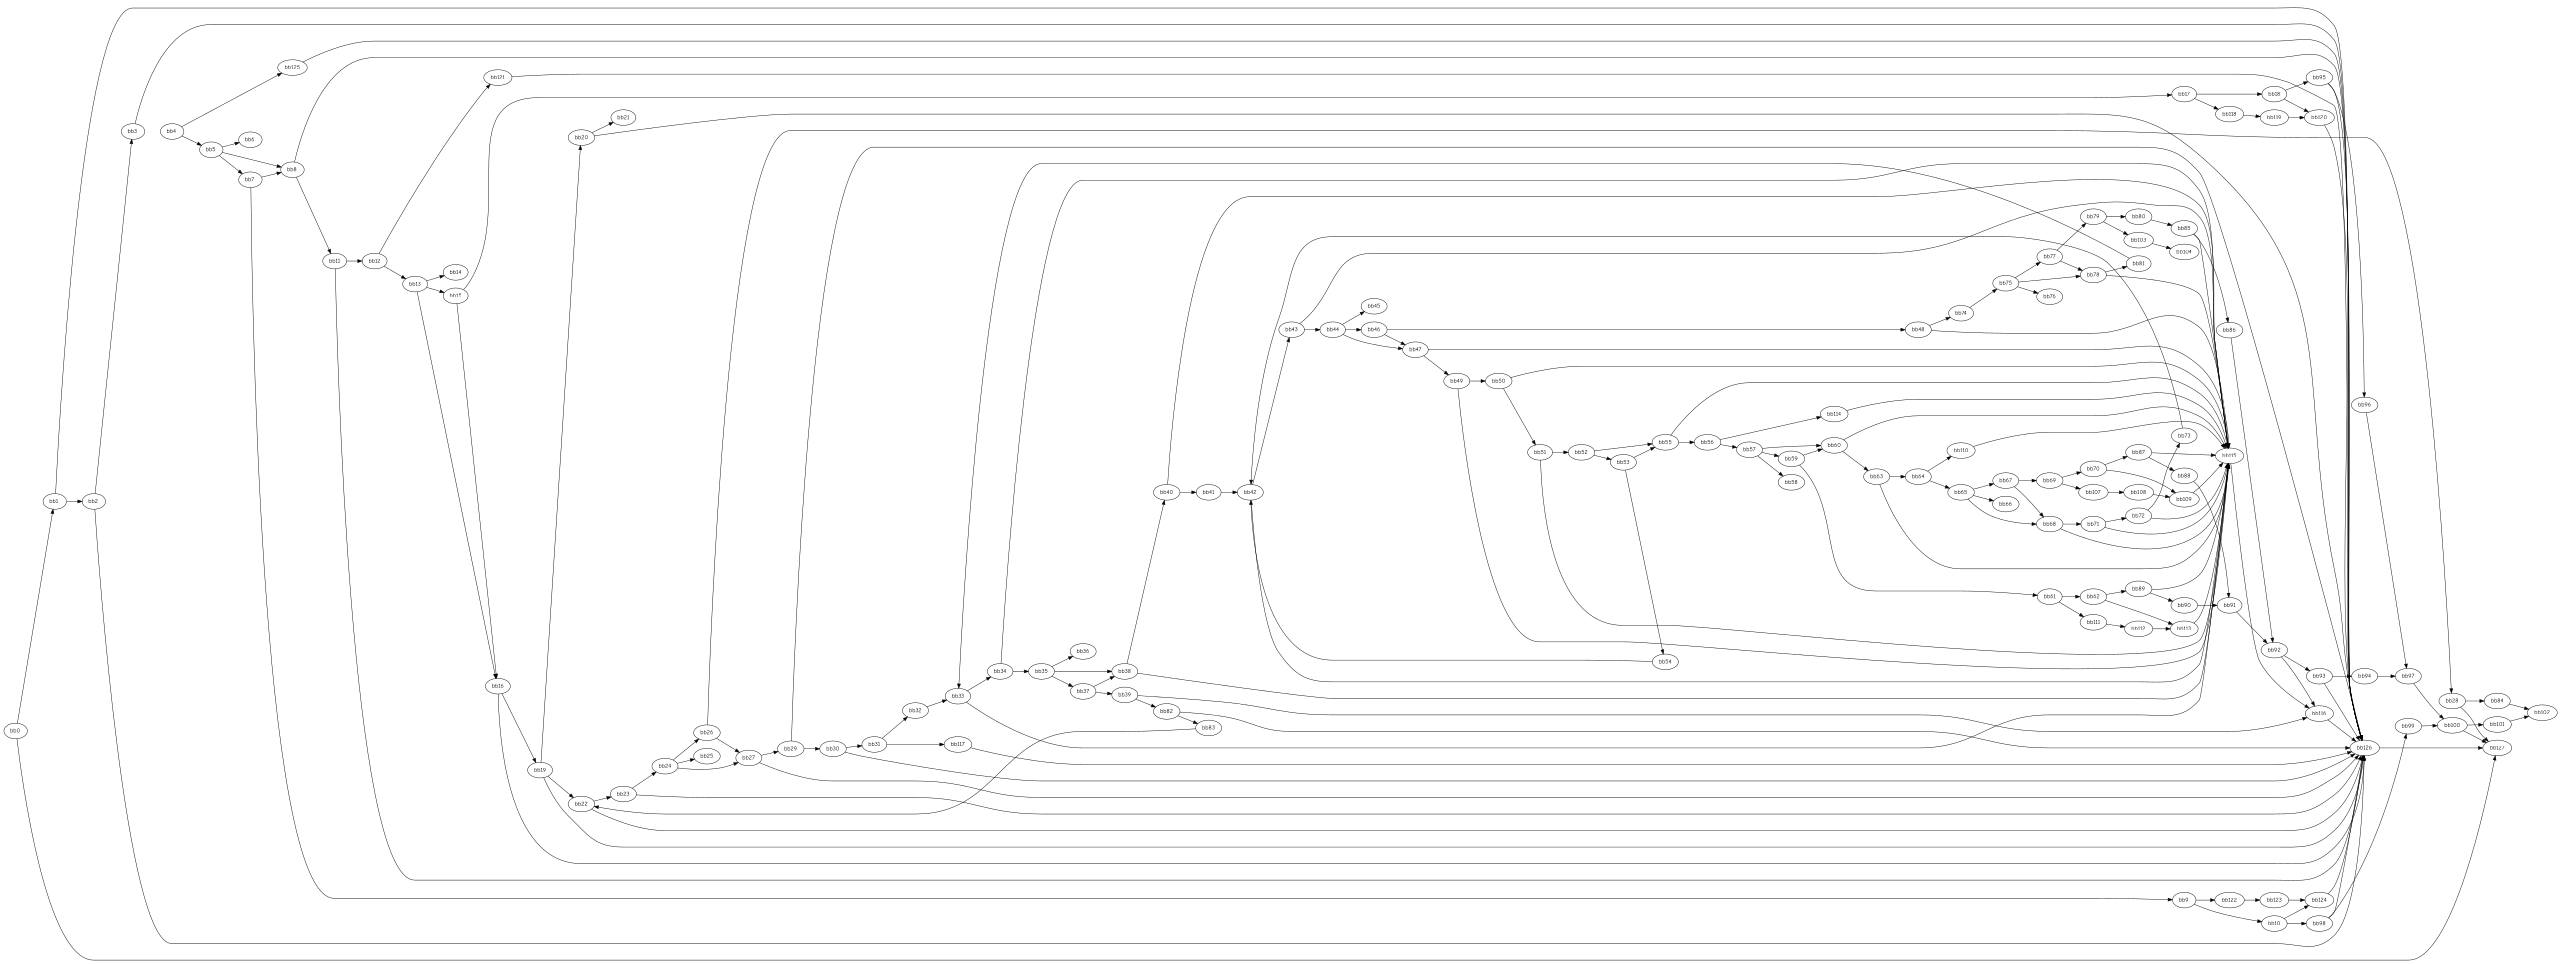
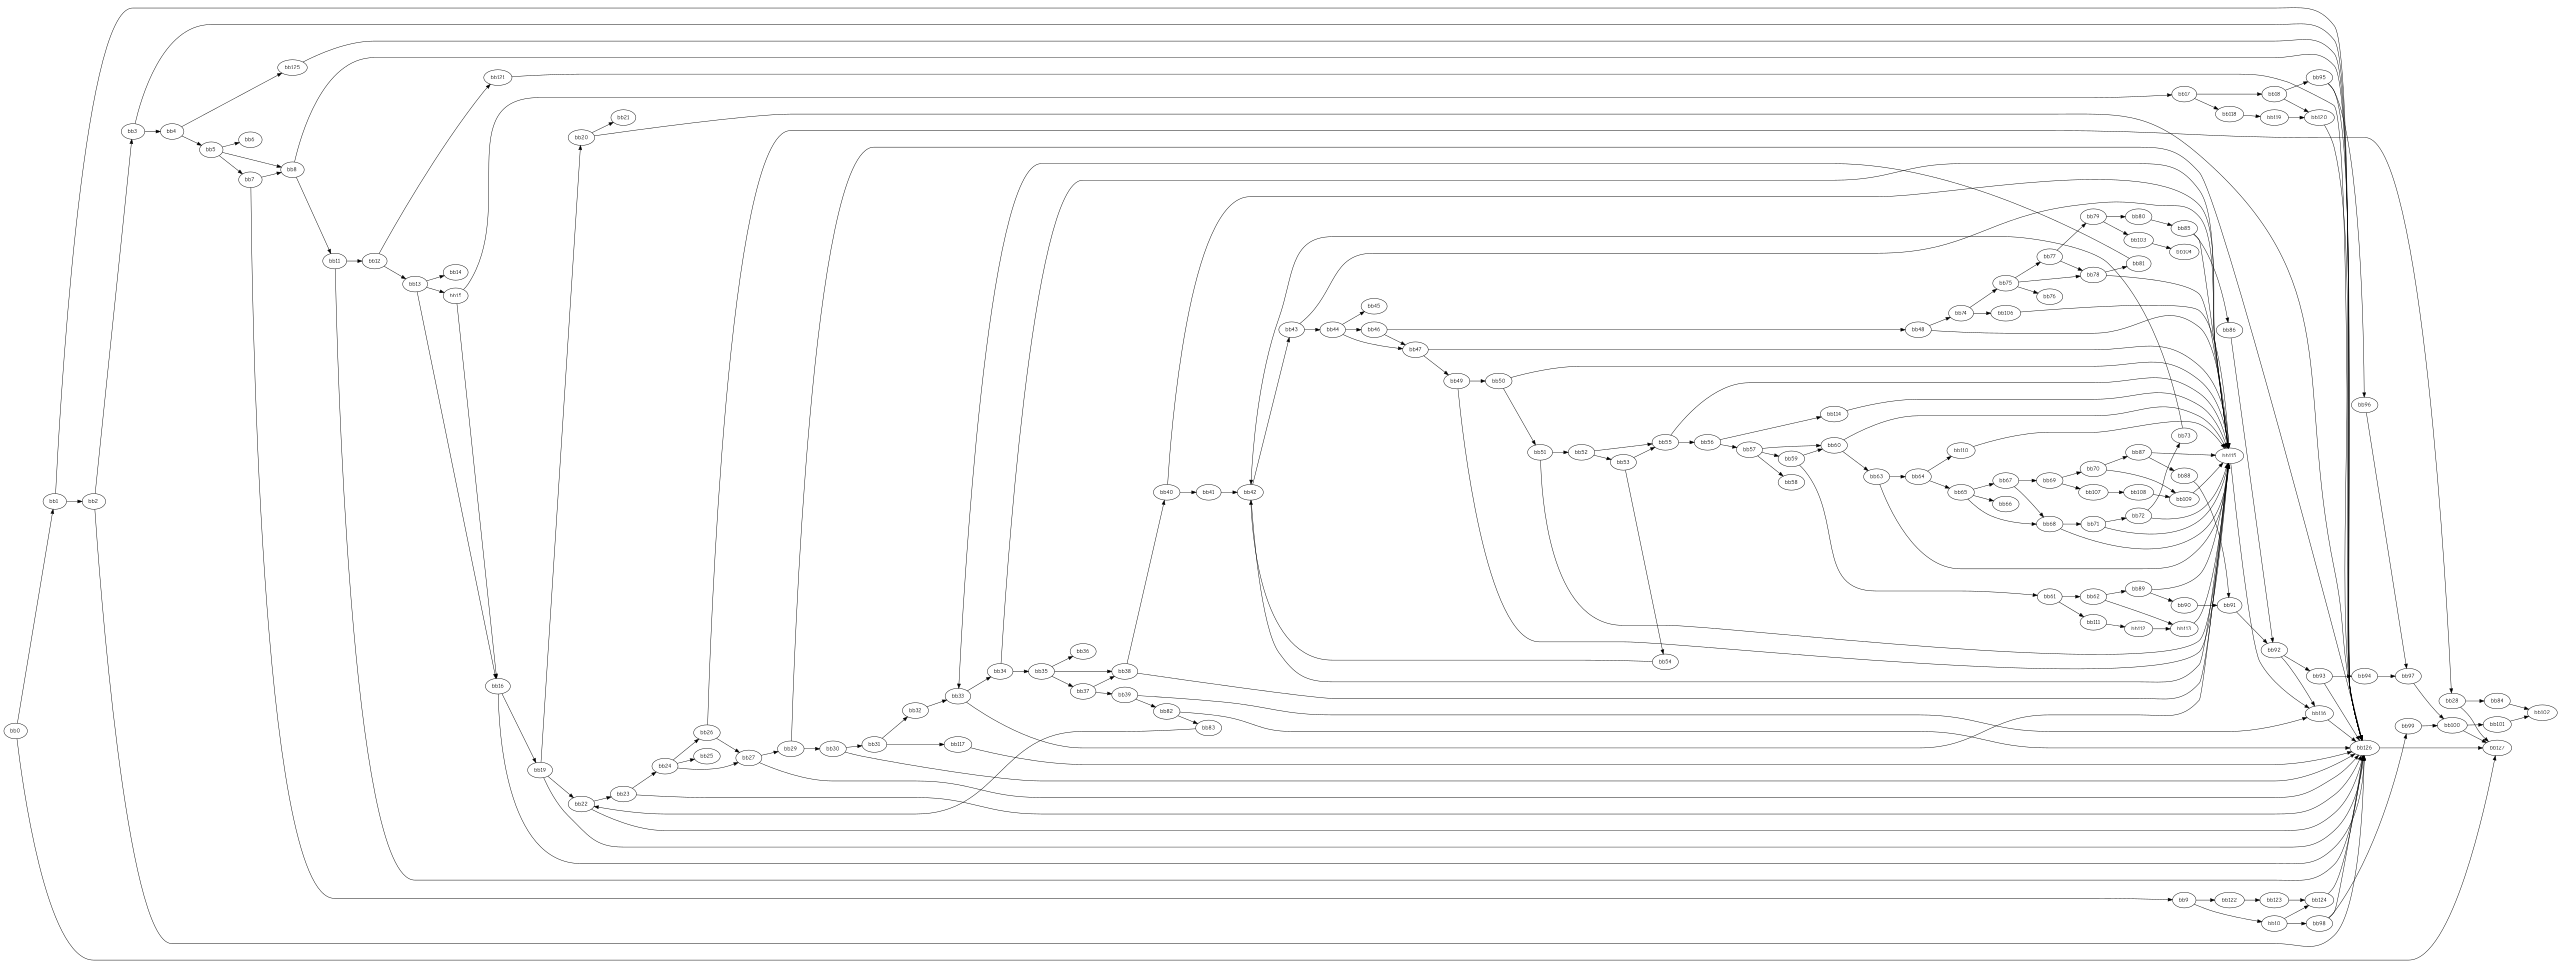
edge "bb3" -> "bb4": added
node "bb106": added
